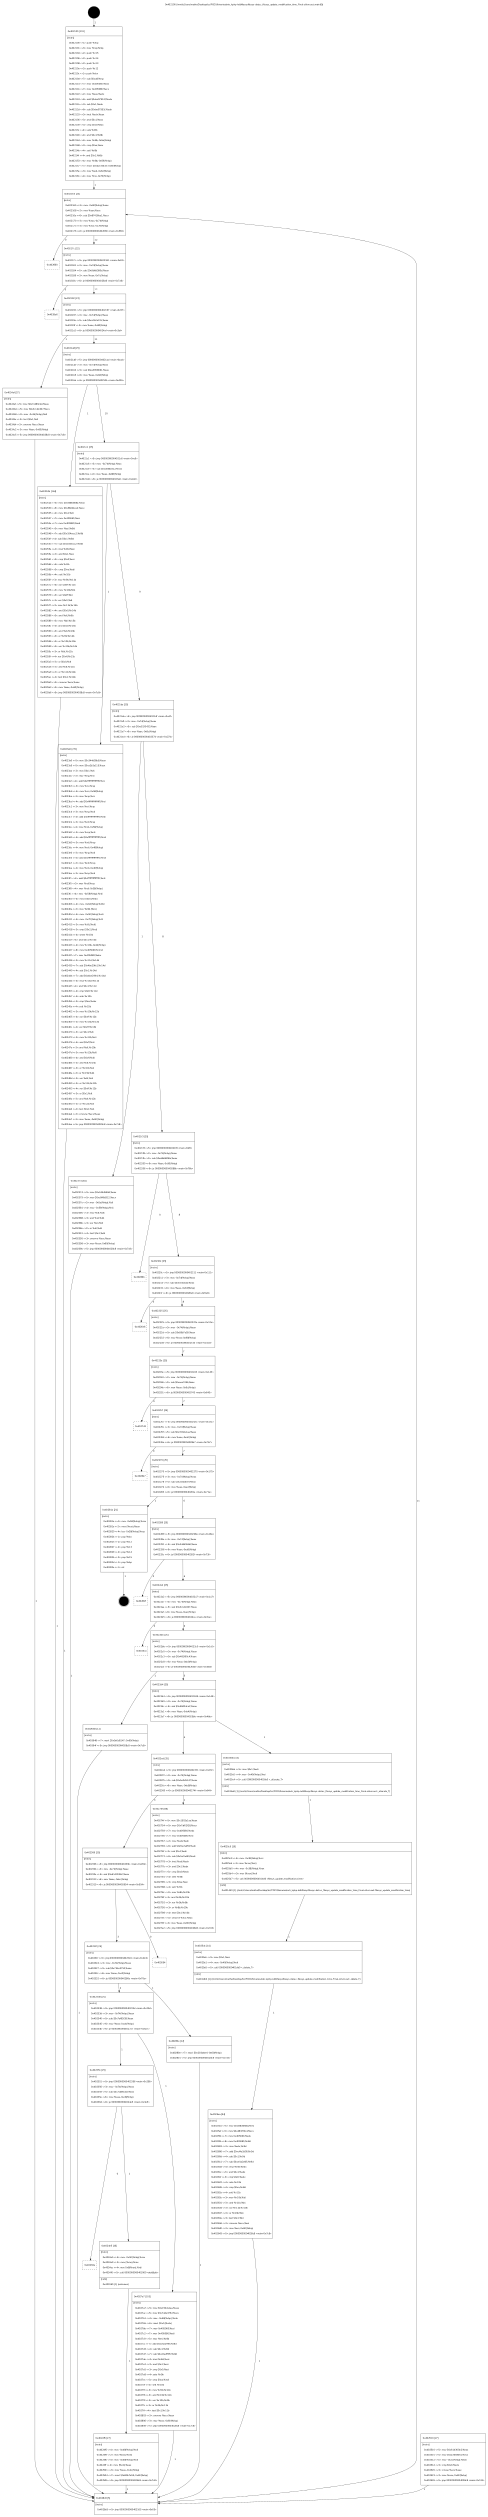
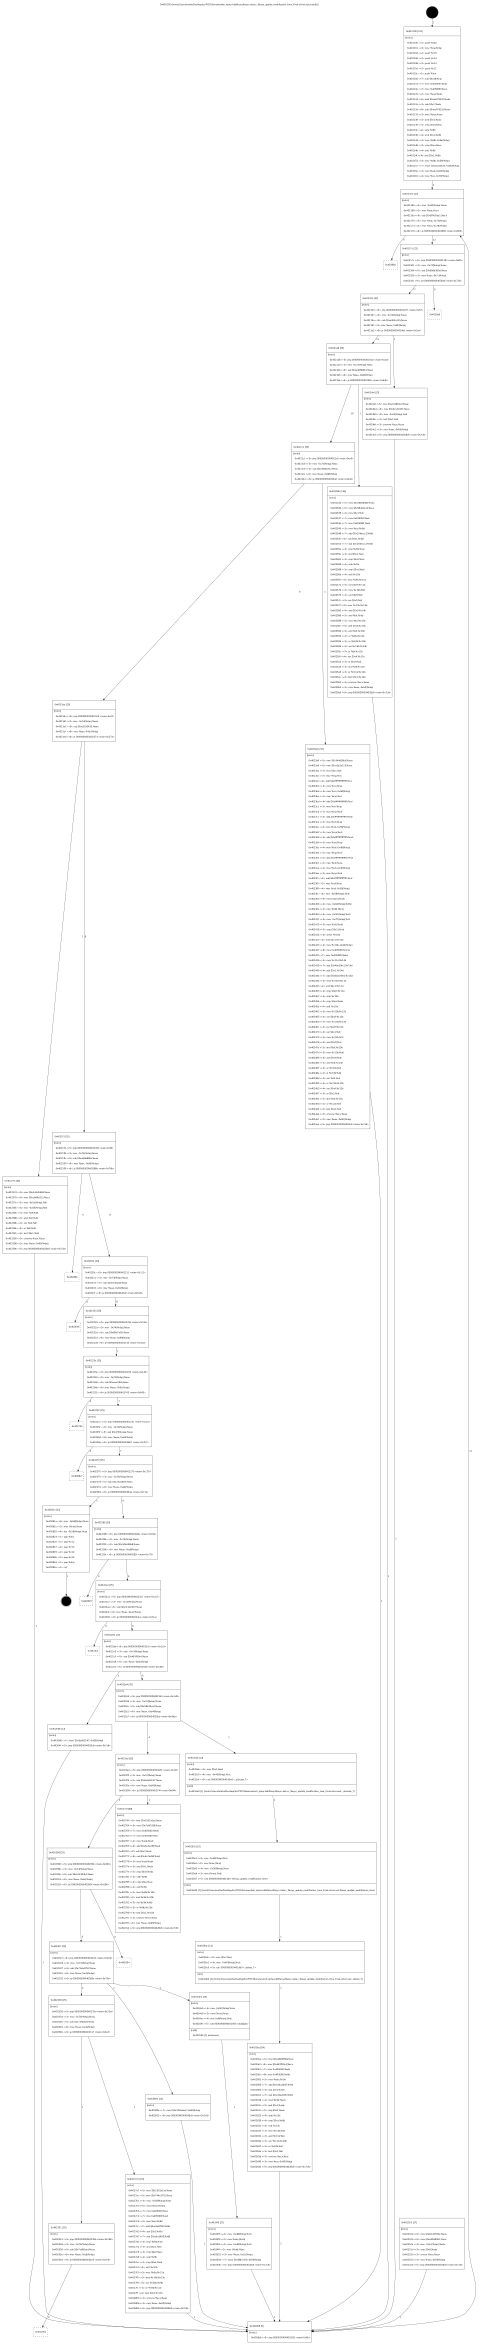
edge "0x402351 [25]" -> "0x4024e5 [16]": now "0x40231f [25]" -> "0x4024e5 [16]"
